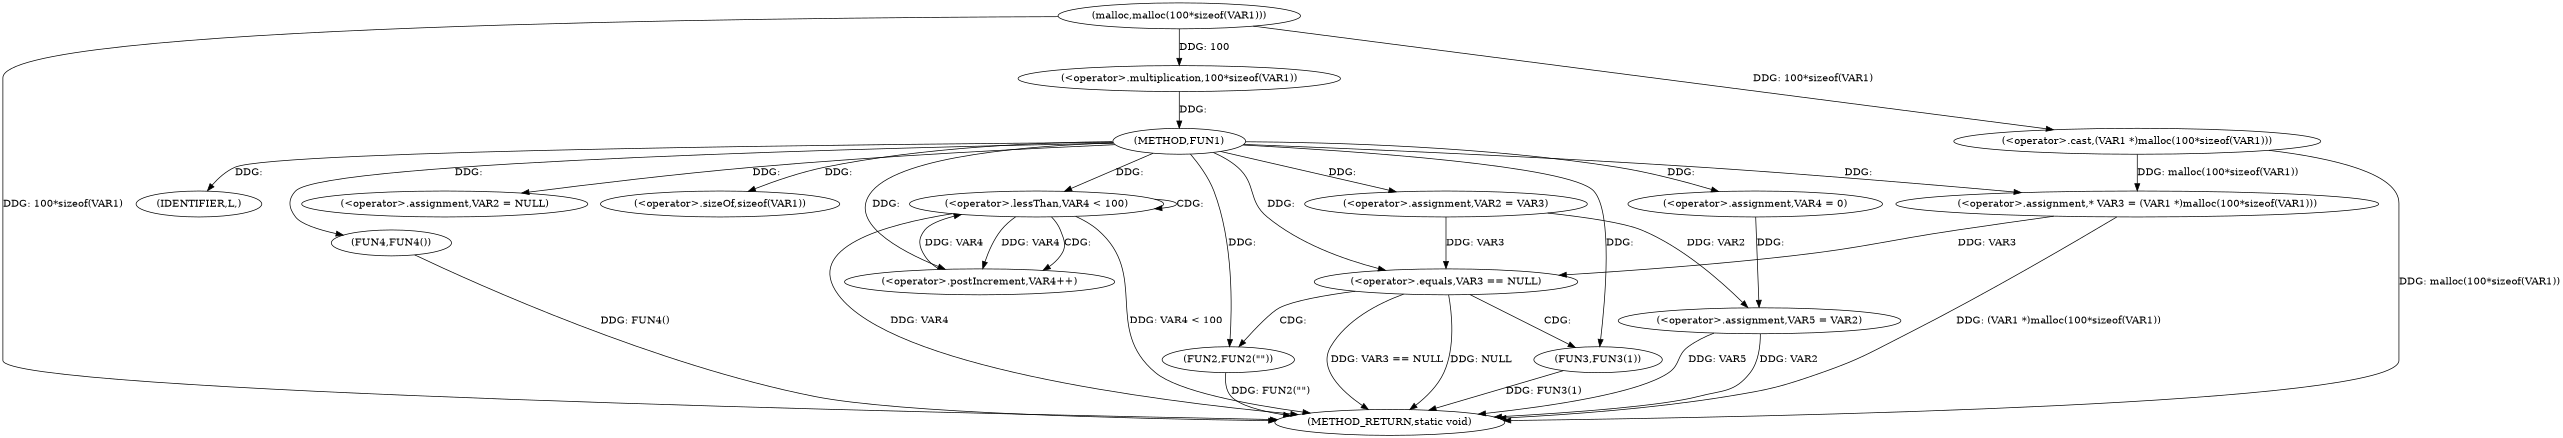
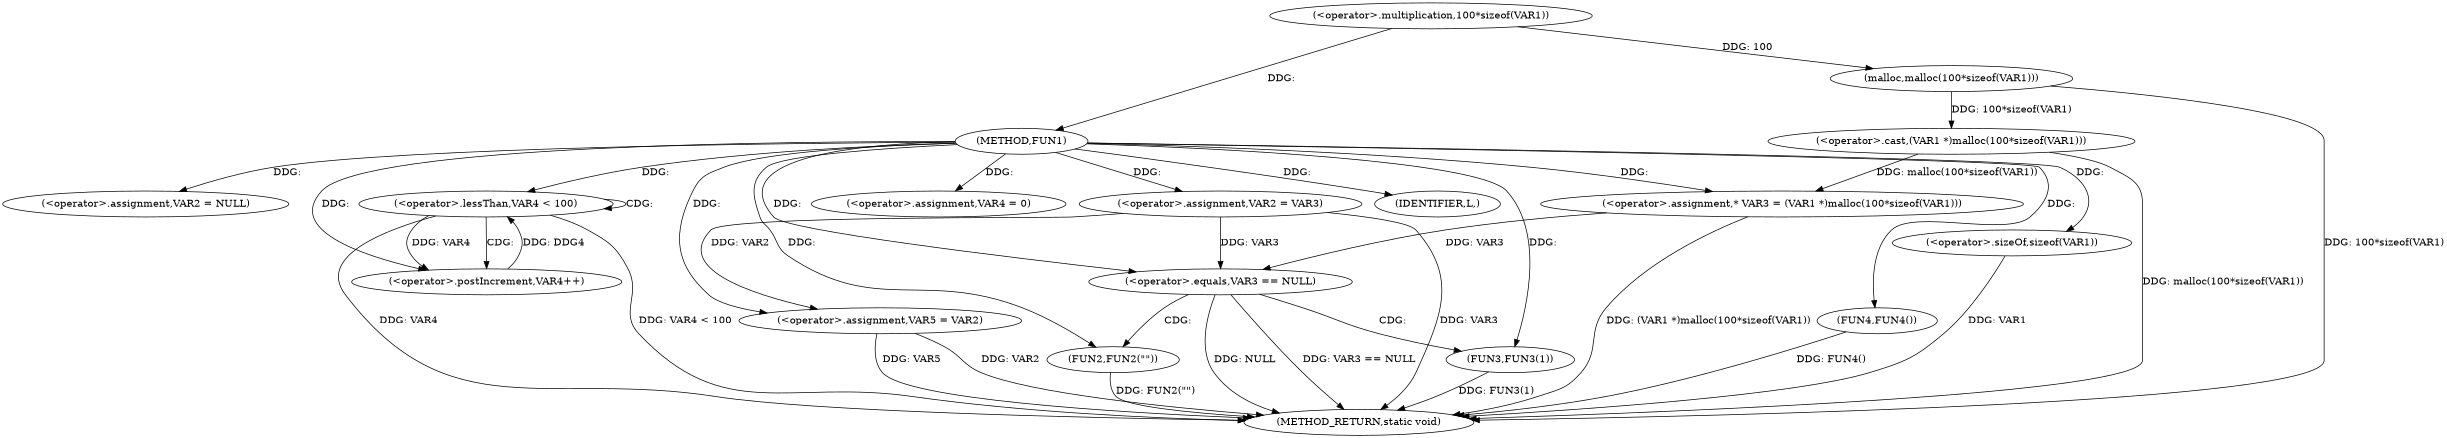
edge "(malloc,malloc(100*sizeof(VAR1)))" -> "(<operator>.multiplication,100*sizeof(VAR1))": reversed
edge "(<operator>.postIncrement,VAR4++)" -> "(<operator>.lessThan,VAR4 < 100)": label "DDG: VAR4" -> "DDG: DDG4"
edge "(<operator>.assignment,VAR4 = 0)" -> "(<operator>.assignment,VAR5 = VAR2)": now "(METHOD,FUN1)" -> "(<operator>.assignment,VAR5 = VAR2)"
edge "(<operator>.assignment,VAR2 = VAR3)" -> "(METHOD_RETURN,static void)": added, label "DDG: VAR3"
edge "(<operator>.sizeOf,sizeof(VAR1))" -> "(METHOD_RETURN,static void)": added, label "DDG: VAR1"
